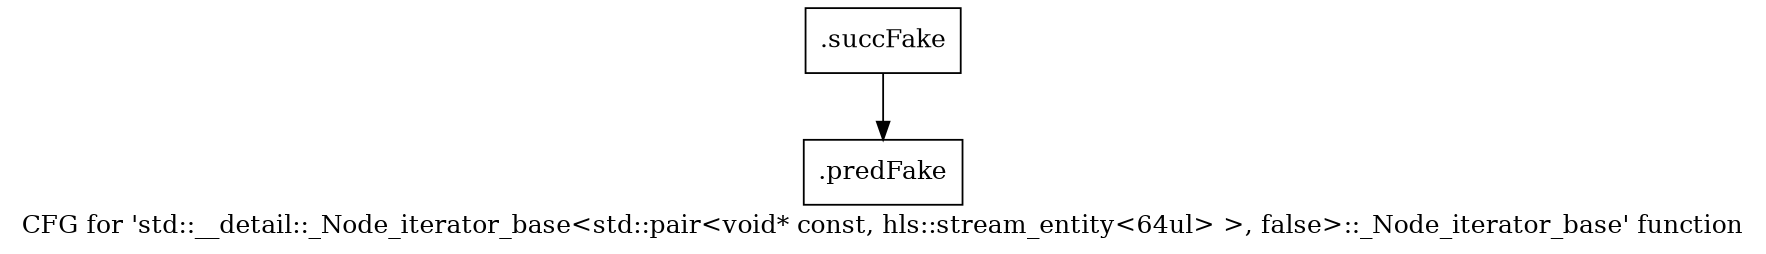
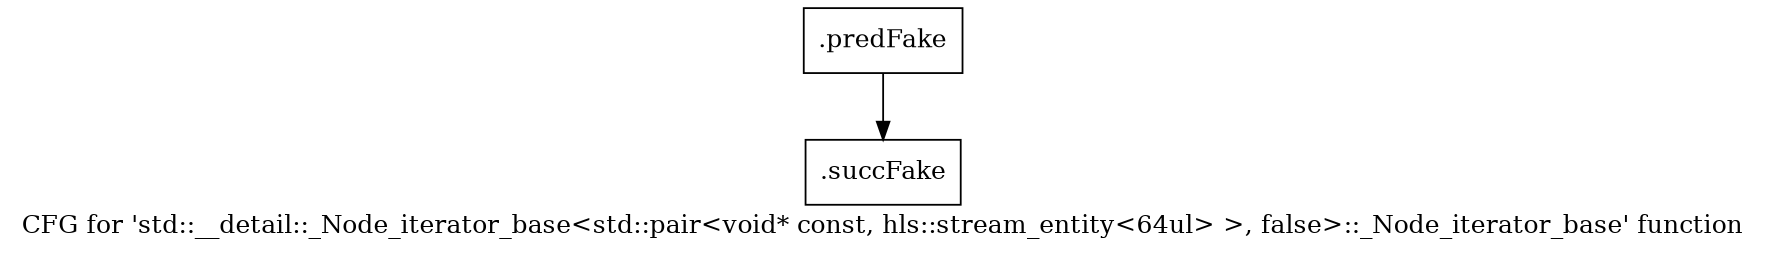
edge ".succFake" -> ".predFake": reversed
